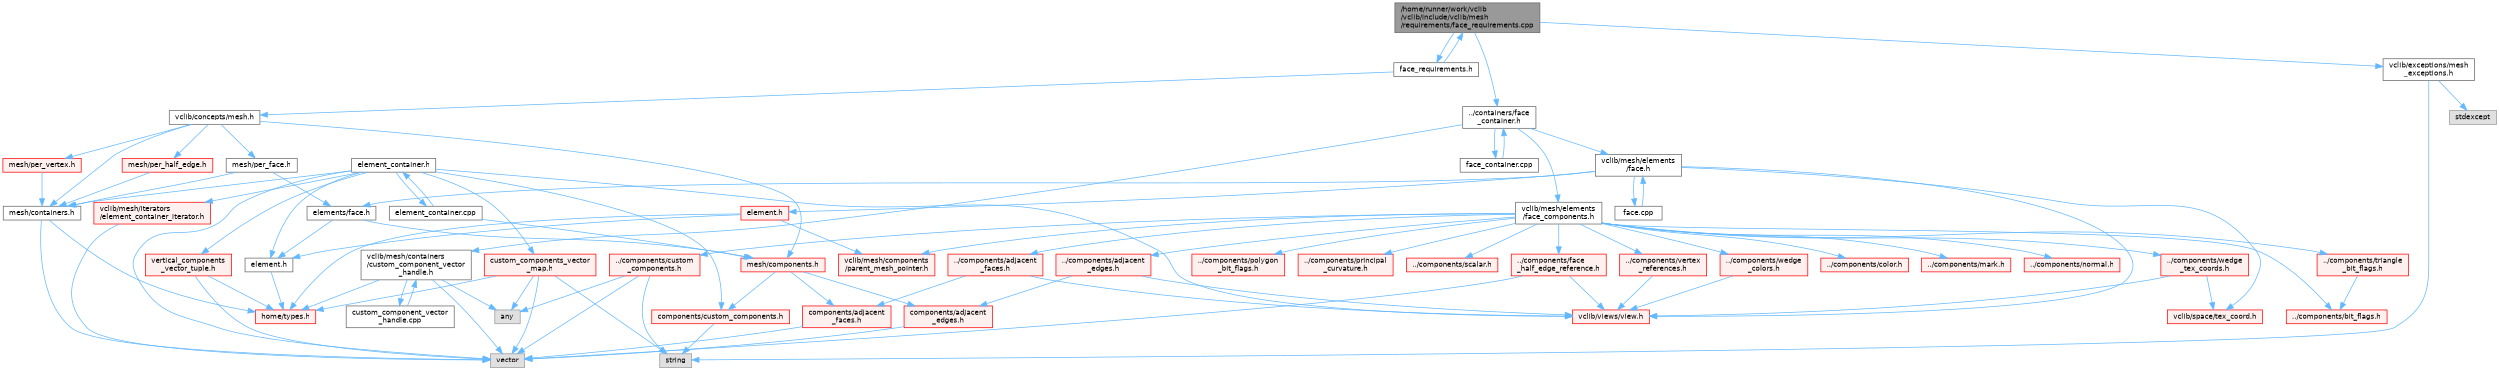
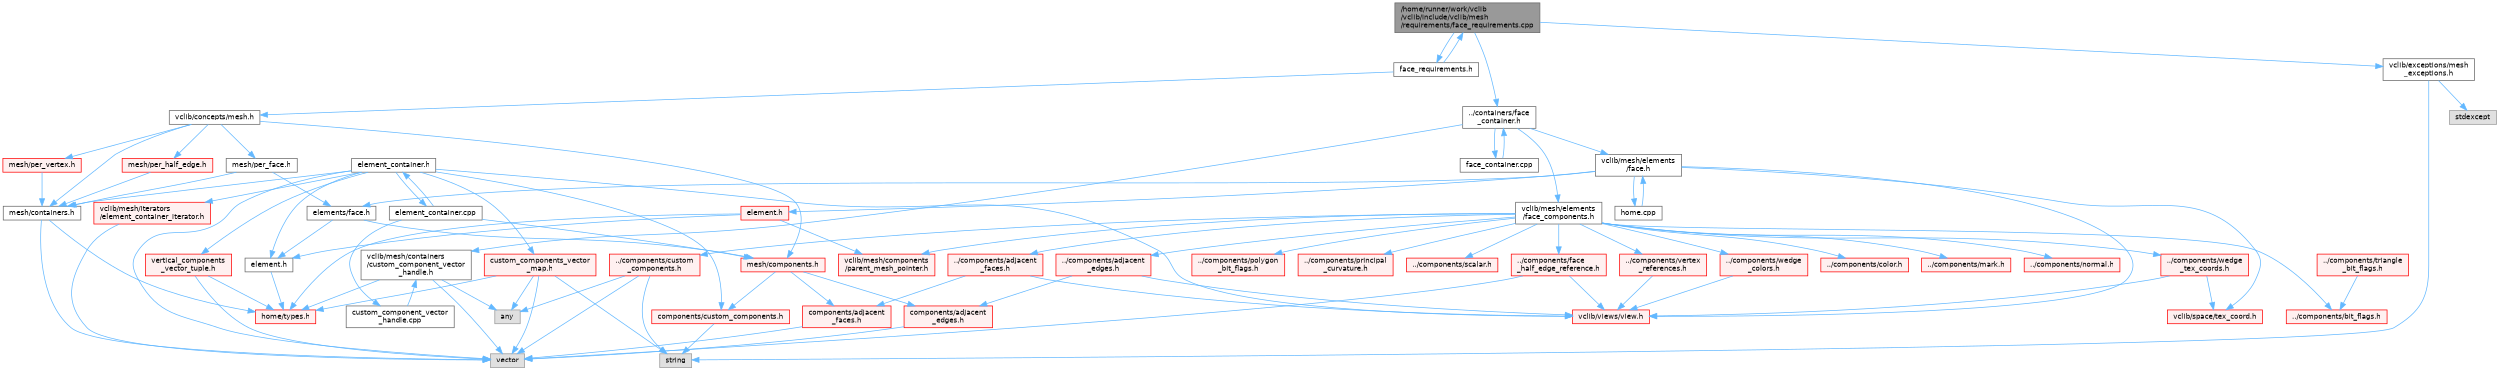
node "face.cpp": label "face.cpp" -> "home.cpp"
edge "vclib/mesh/elements /face_components.h" -> "../components/triangle _bit_flags.h": removed
edge "vclib/mesh/containers /custom_component_vector _handle.h" -> "custom_component_vector _handle.cpp": now "element_container.cpp" -> "custom_component_vector _handle.cpp"
